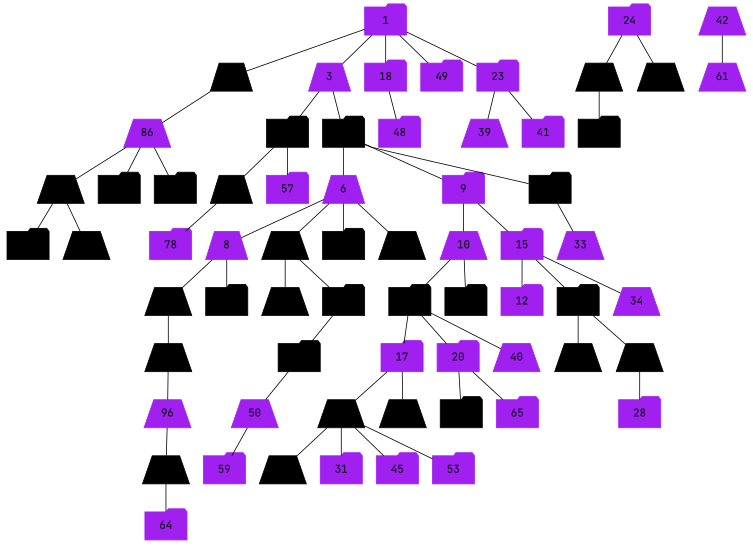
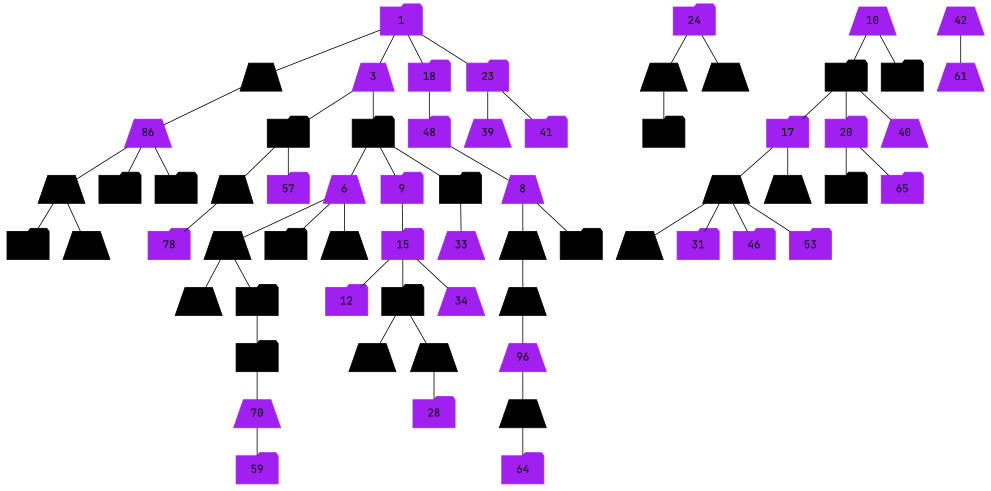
node "49": removed
edge "9" -- "10": removed
edge "6" -- "8": now "48" -- "8"
node "50": label "50" -> "70"
node "45": label "45" -> "46"
